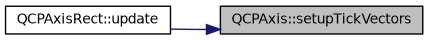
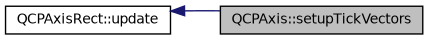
edge "QCPAxisRect::update" -> "QCPAxis::setupTickVectors": reversed
